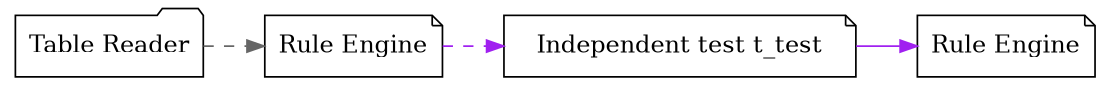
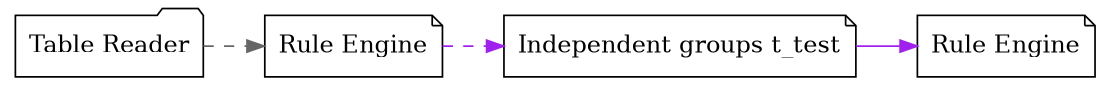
node "Independent test t_test": label "Independent test t_test" -> "Independent groups t_test"
